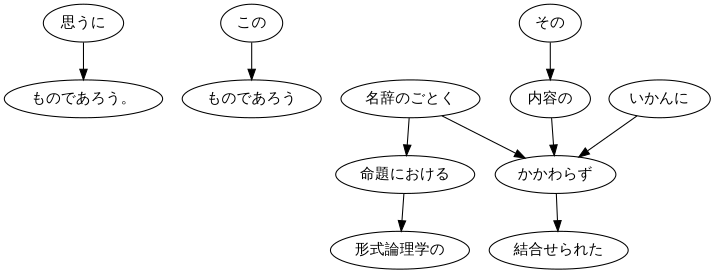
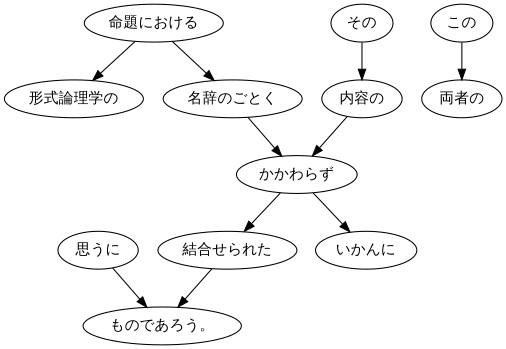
node "ものであろう": label "ものであろう" -> "両者の"
edge "名辞のごとく" -> "命題における": reversed
edge "いかんに" -> "かかわらず": reversed
edge "結合せられた" -> "ものであろう。": added
